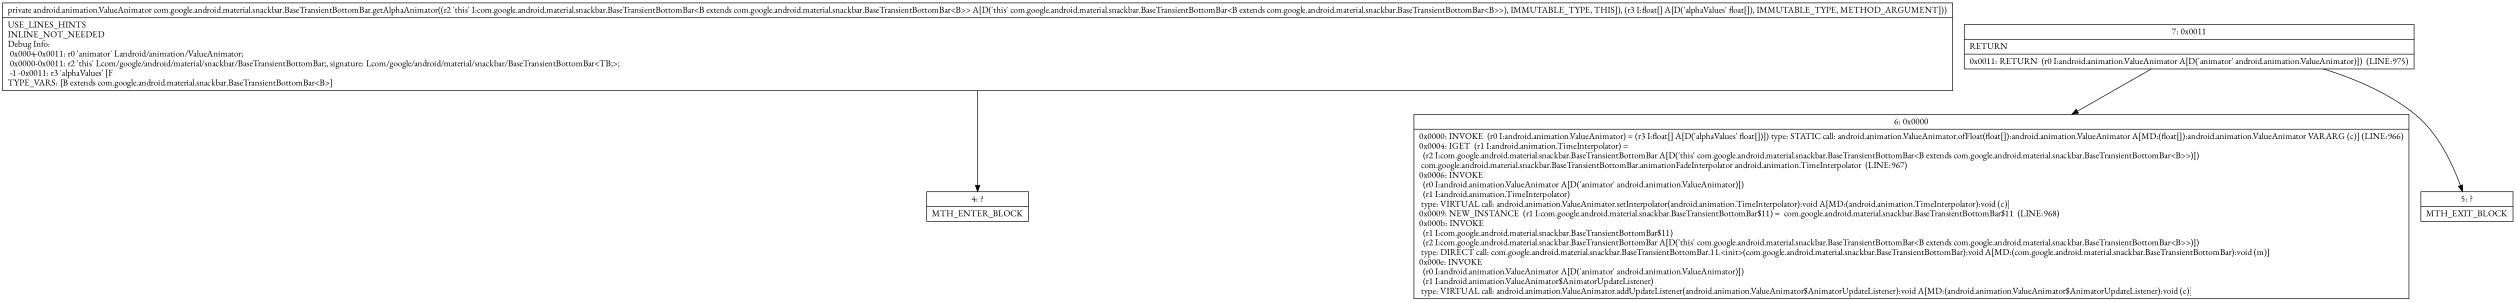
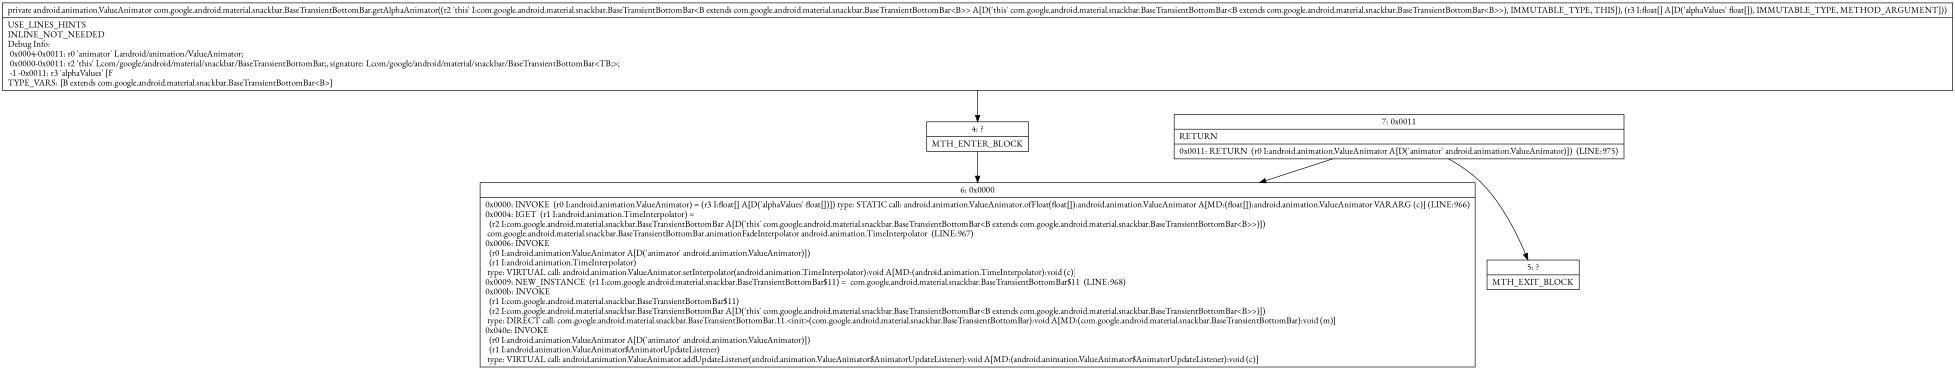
edge "4: ?" -> "6: 0x0000": added
node "6: 0x0000": text "0x000e: INVOKE" -> "0x040e: INVOKE"
